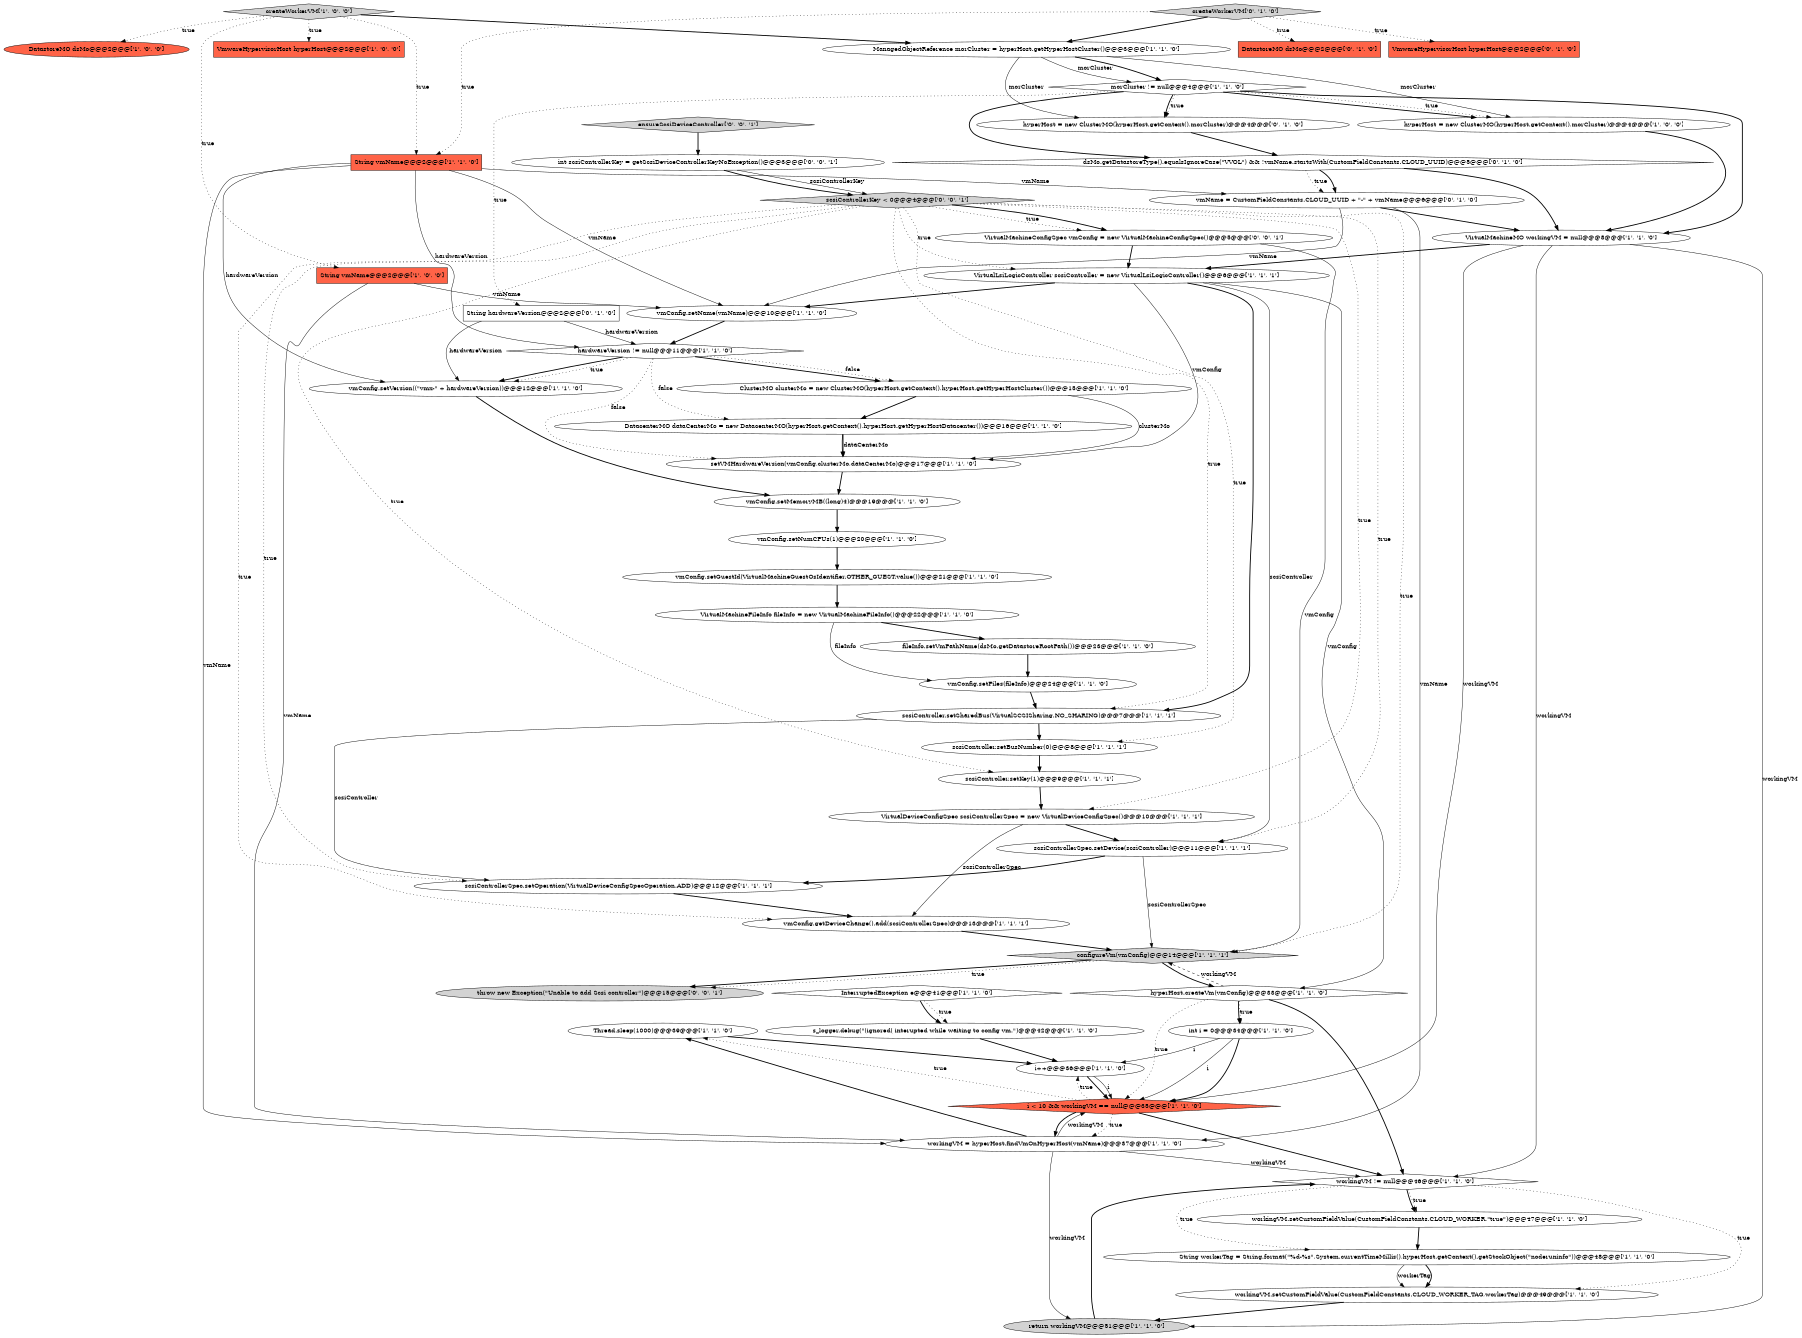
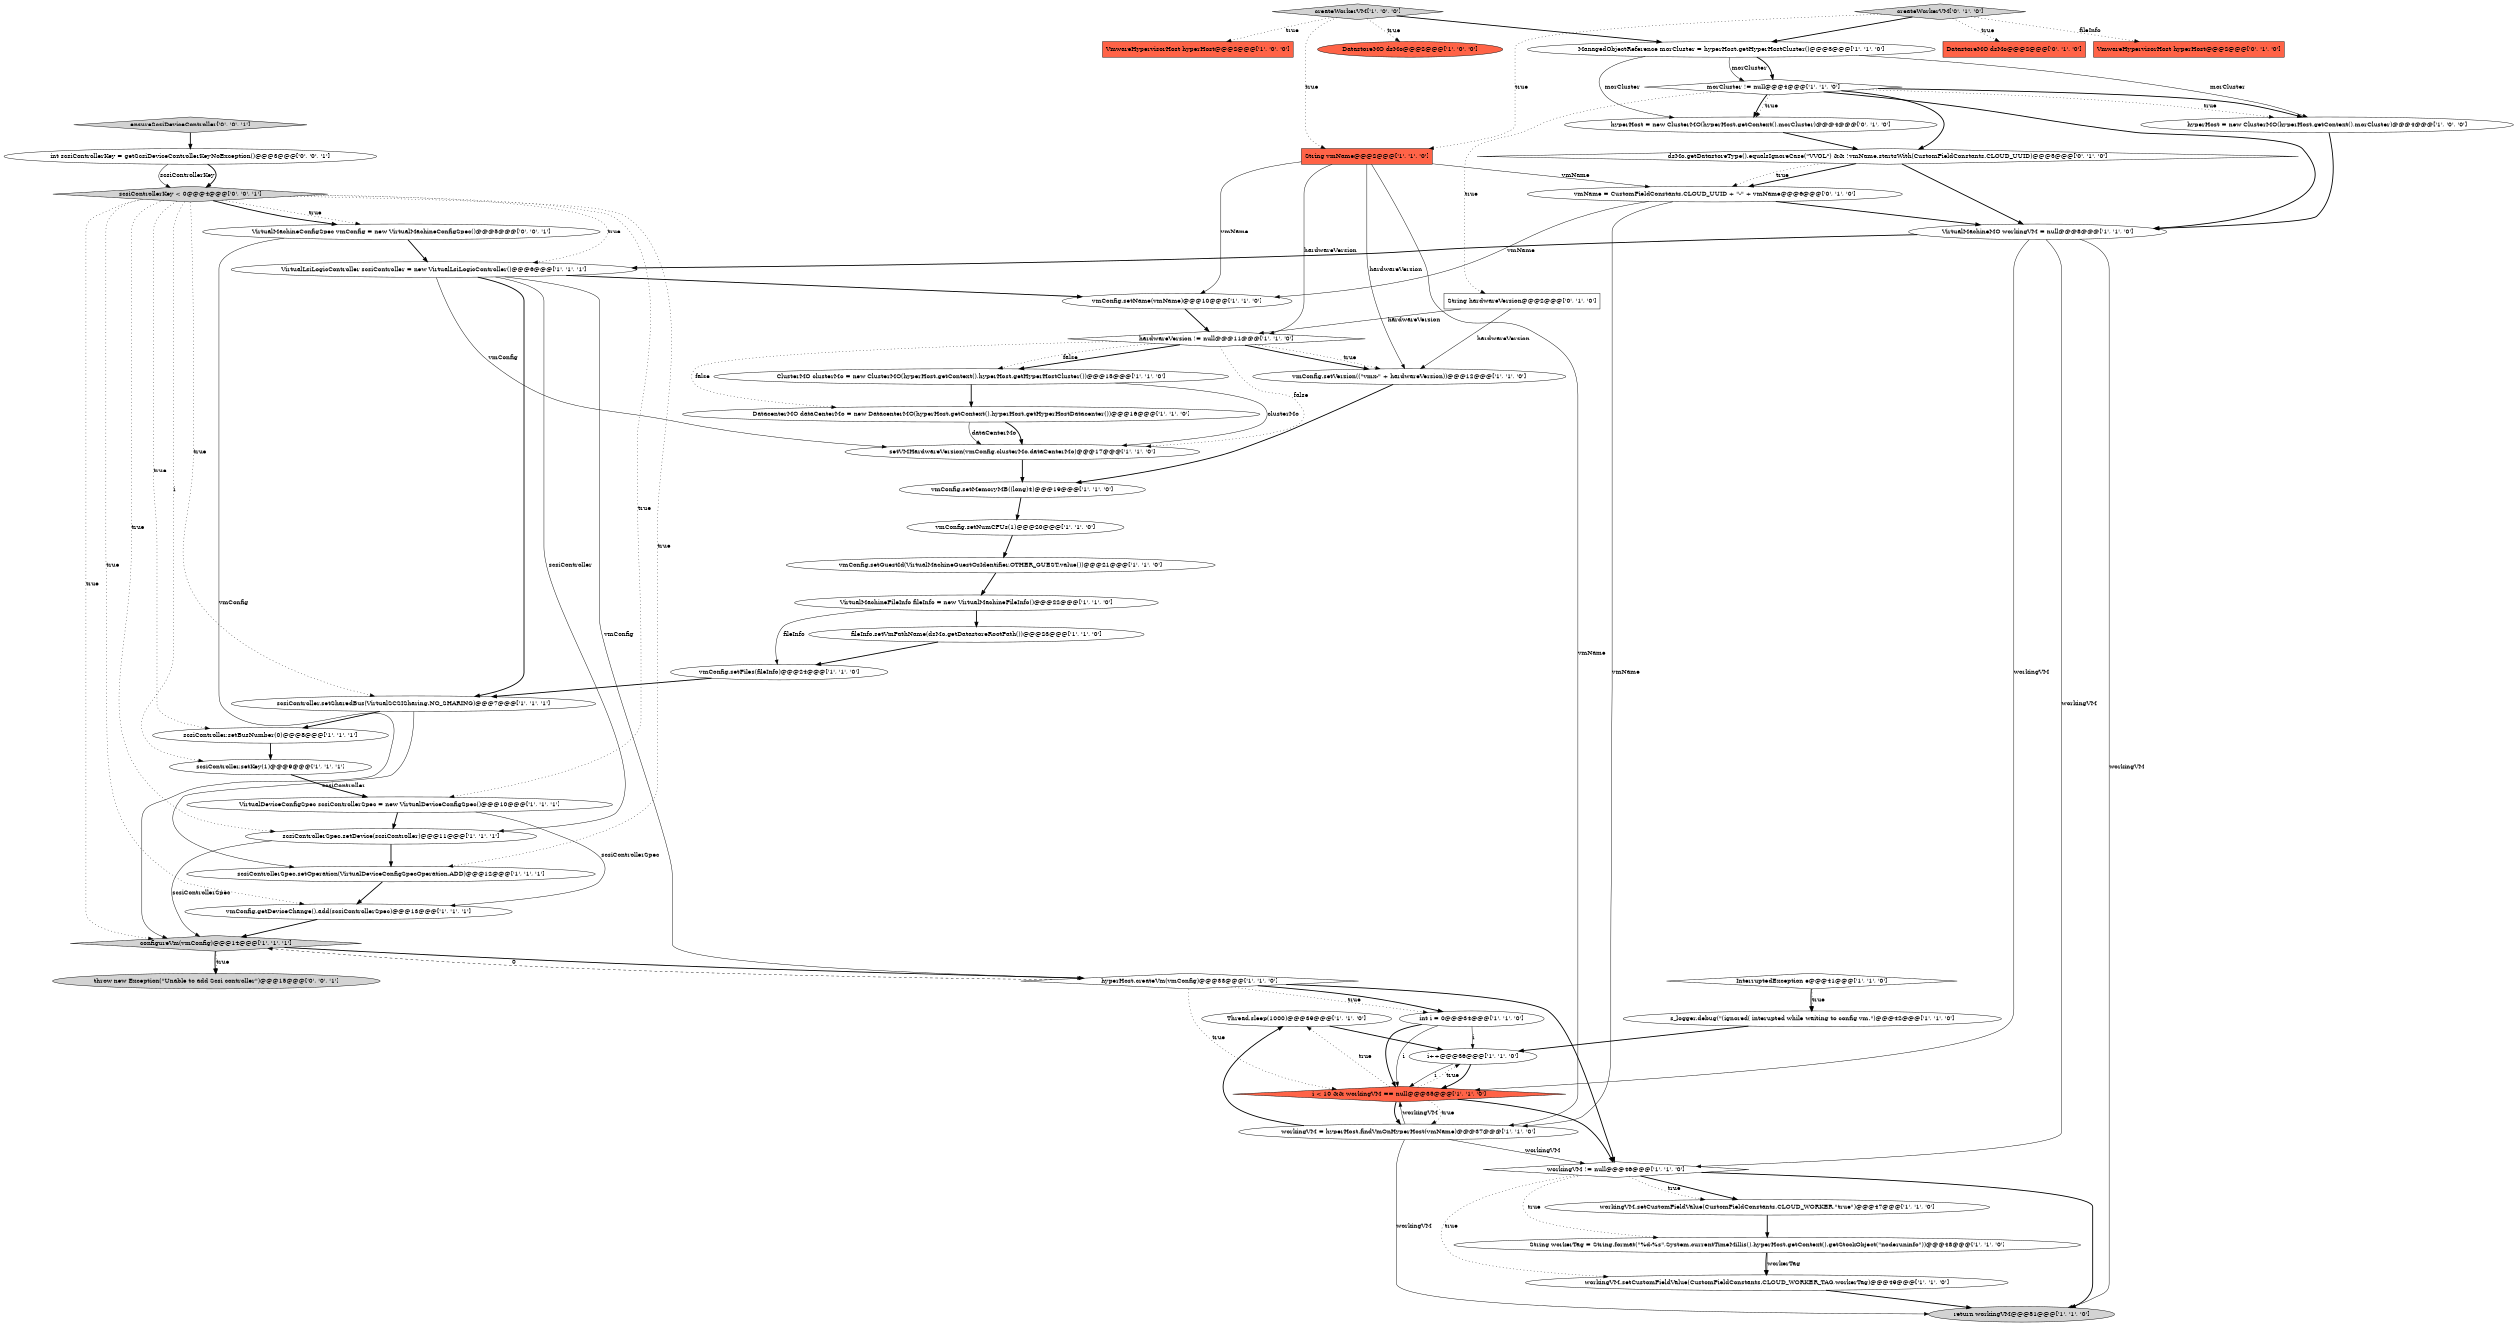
edge "createWorkerVM['0', '1', '0']" -> "VmwareHypervisorHost hyperHost@@@2@@@['0', '1', '0']": label "true" -> "fileInfo"
node "String vmName@@@2@@@['1', '0', '0']": removed
edge "scsiControllerKey < 0@@@4@@@['0', '0', '1']" -> "scsiController.setKey(1)@@@9@@@['1', '1', '1']": label "true" -> "i"
edge "hyperHost.createVm(vmConfig)@@@33@@@['1', '1', '0']" -> "configureVm(vmConfig)@@@14@@@['1', '1', '1']": label "workingVM" -> "0"
edge "return workingVM@@@51@@@['1', '1', '0']" -> "workingVM != null@@@46@@@['1', '1', '0']": reversed
